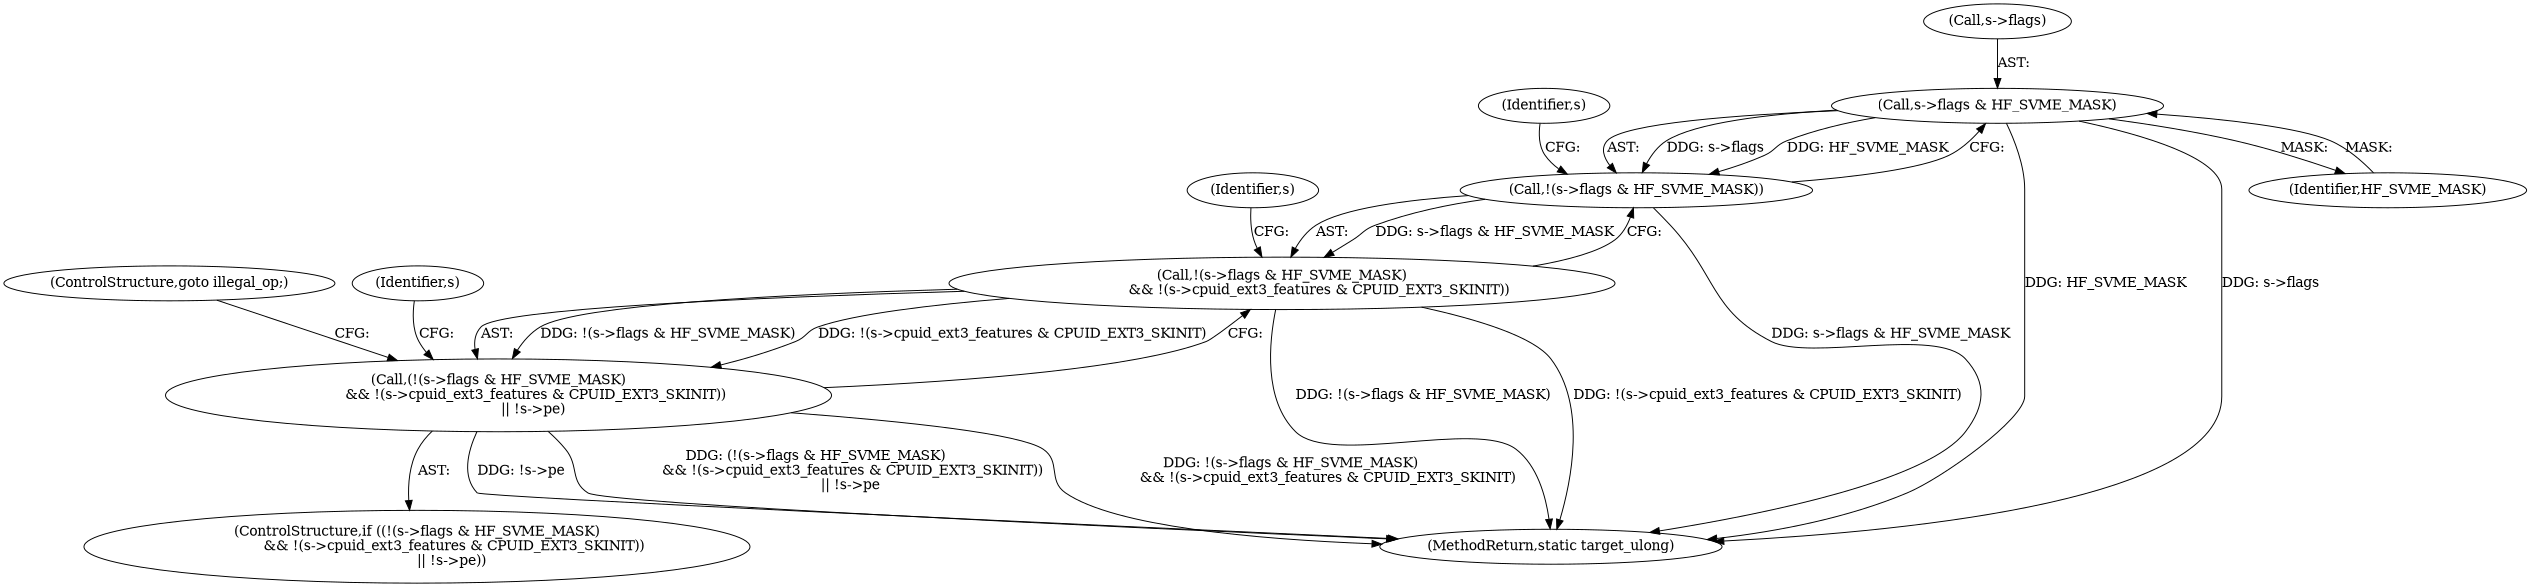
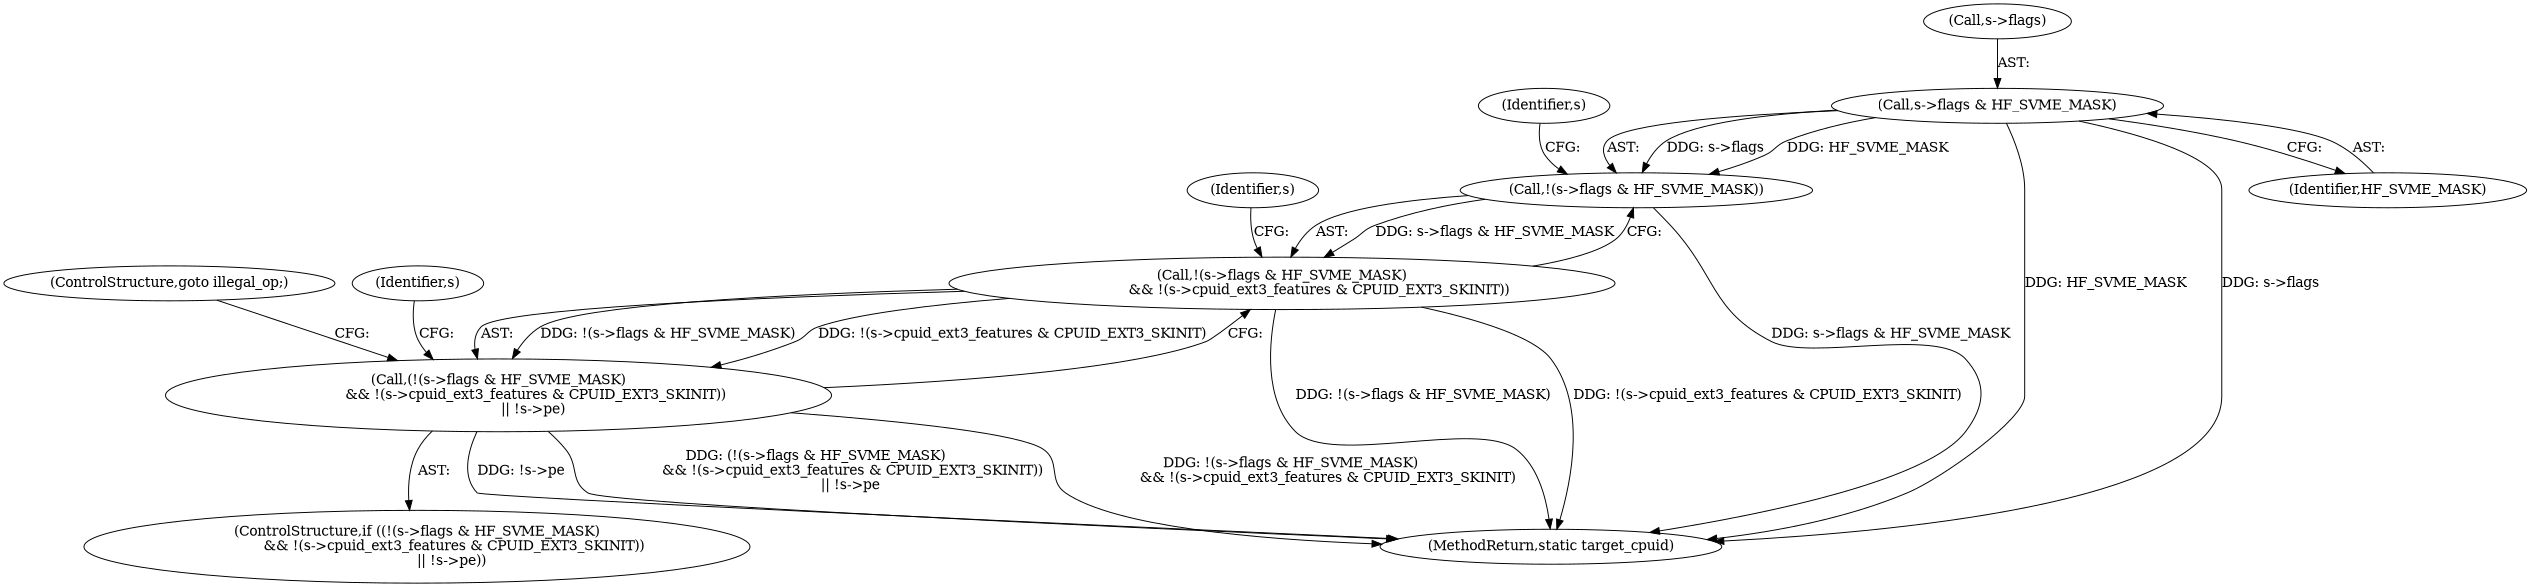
edge "(Call,s->flags & HF_SVME_MASK)" -> "(Identifier,HF_SVME_MASK)": label "MASK: " -> "CFG: "
edge "(Identifier,HF_SVME_MASK)" -> "(Call,s->flags & HF_SVME_MASK)": label "MASK: " -> "AST: "
edge "(Call,!(s->flags & HF_SVME_MASK))" -> "(Call,s->flags & HF_SVME_MASK)": removed, label "CFG:"
node "(MethodReturn,static target_ulong)": label "(MethodReturn,static target_ulong)" -> "(MethodReturn,static target_cpuid)"
